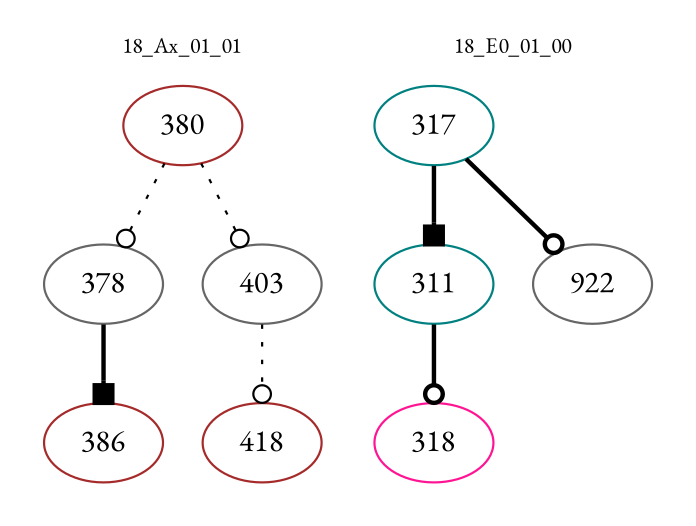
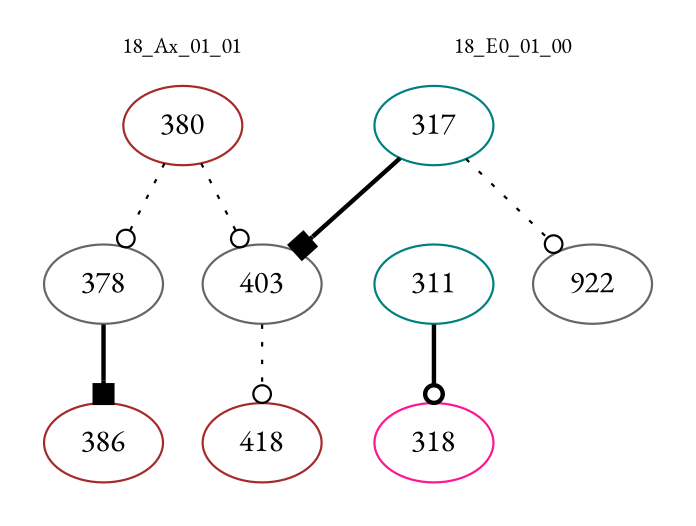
edge "317" -> "311": now "317" -> "403"
edge "317" -> "922": style bold -> dotted
